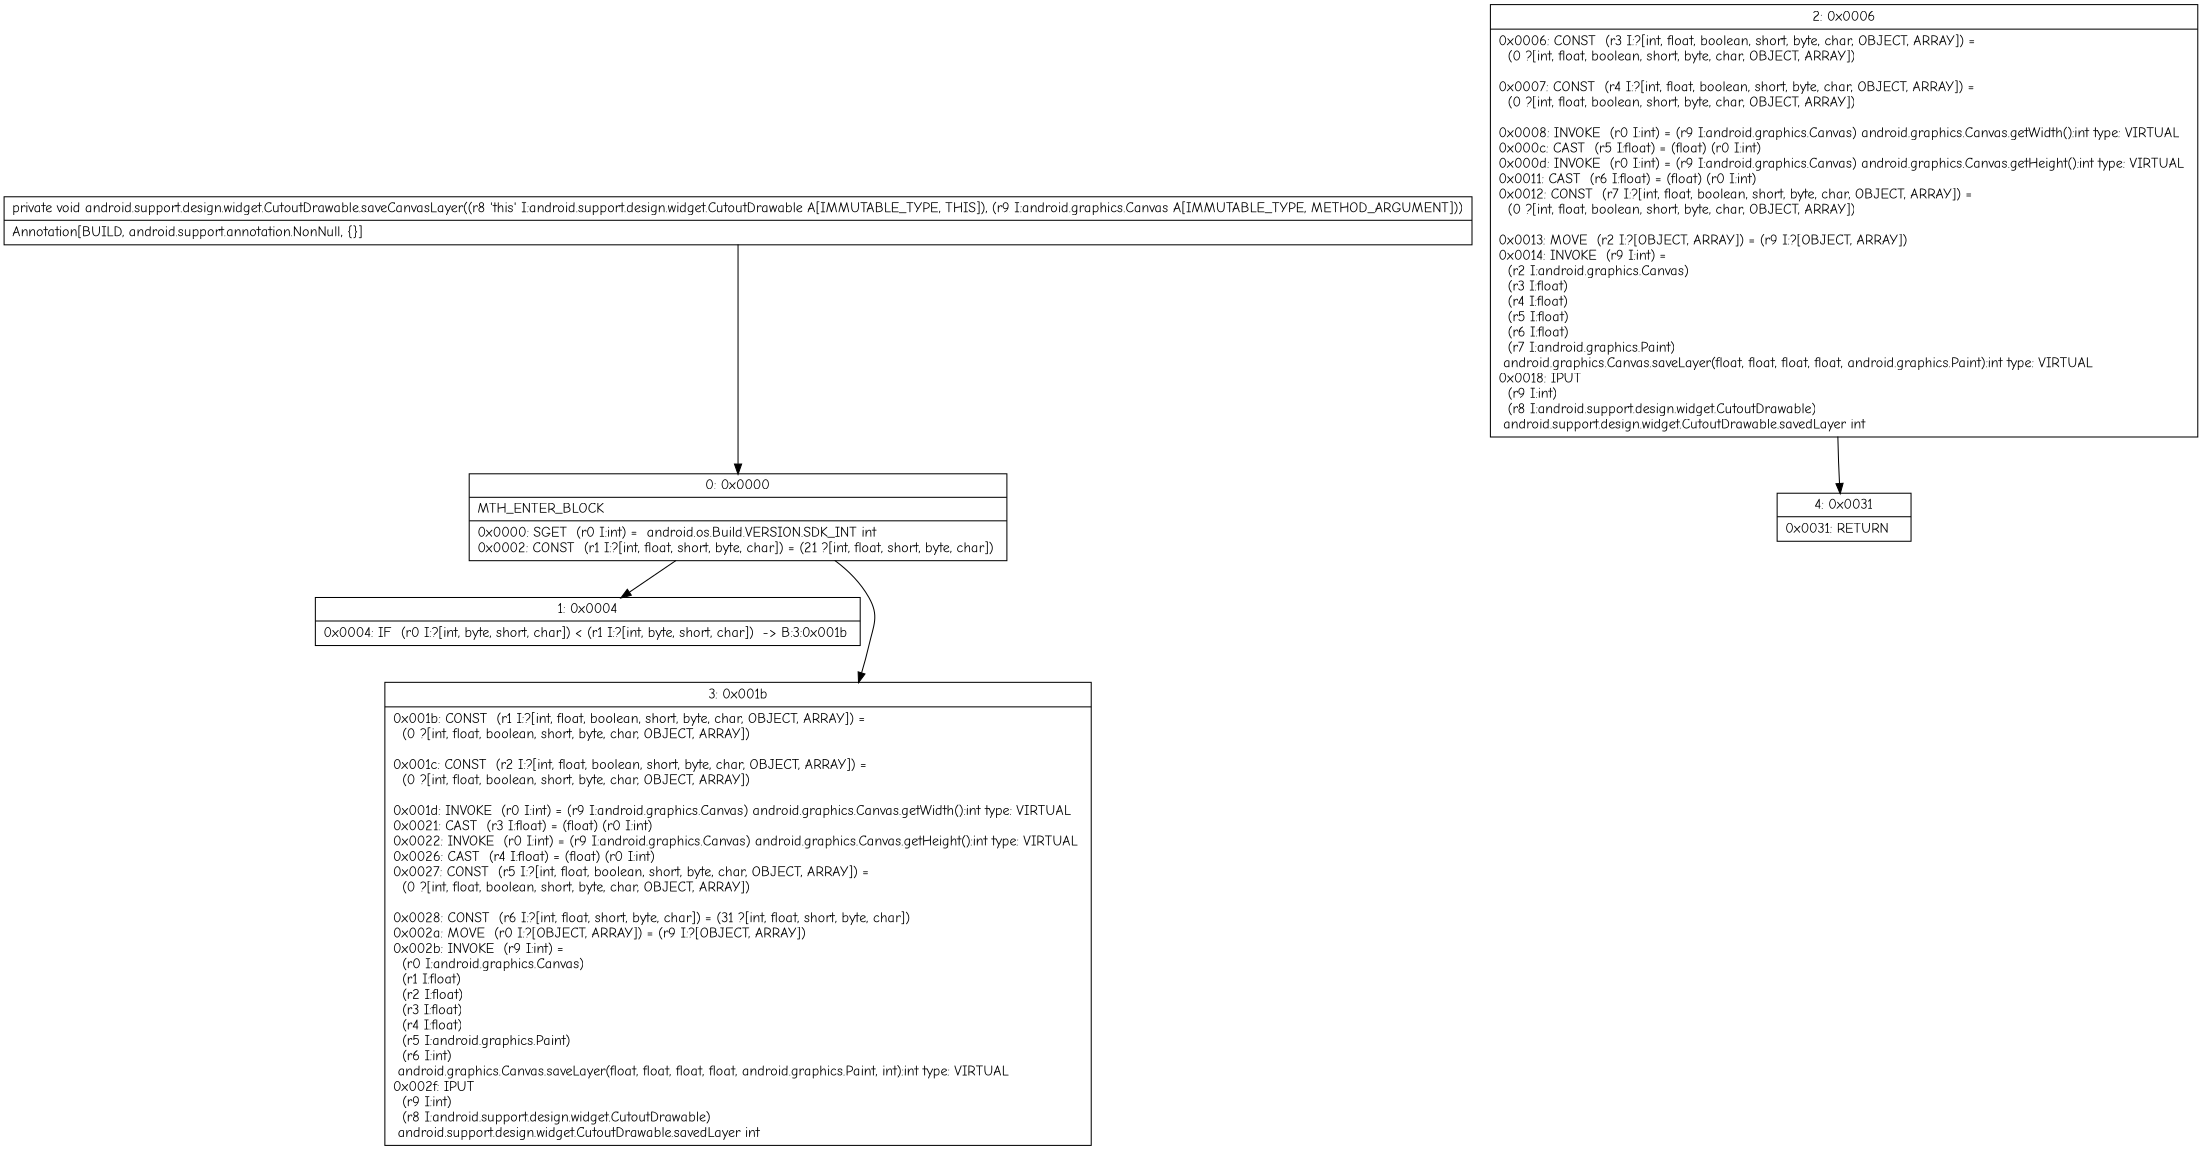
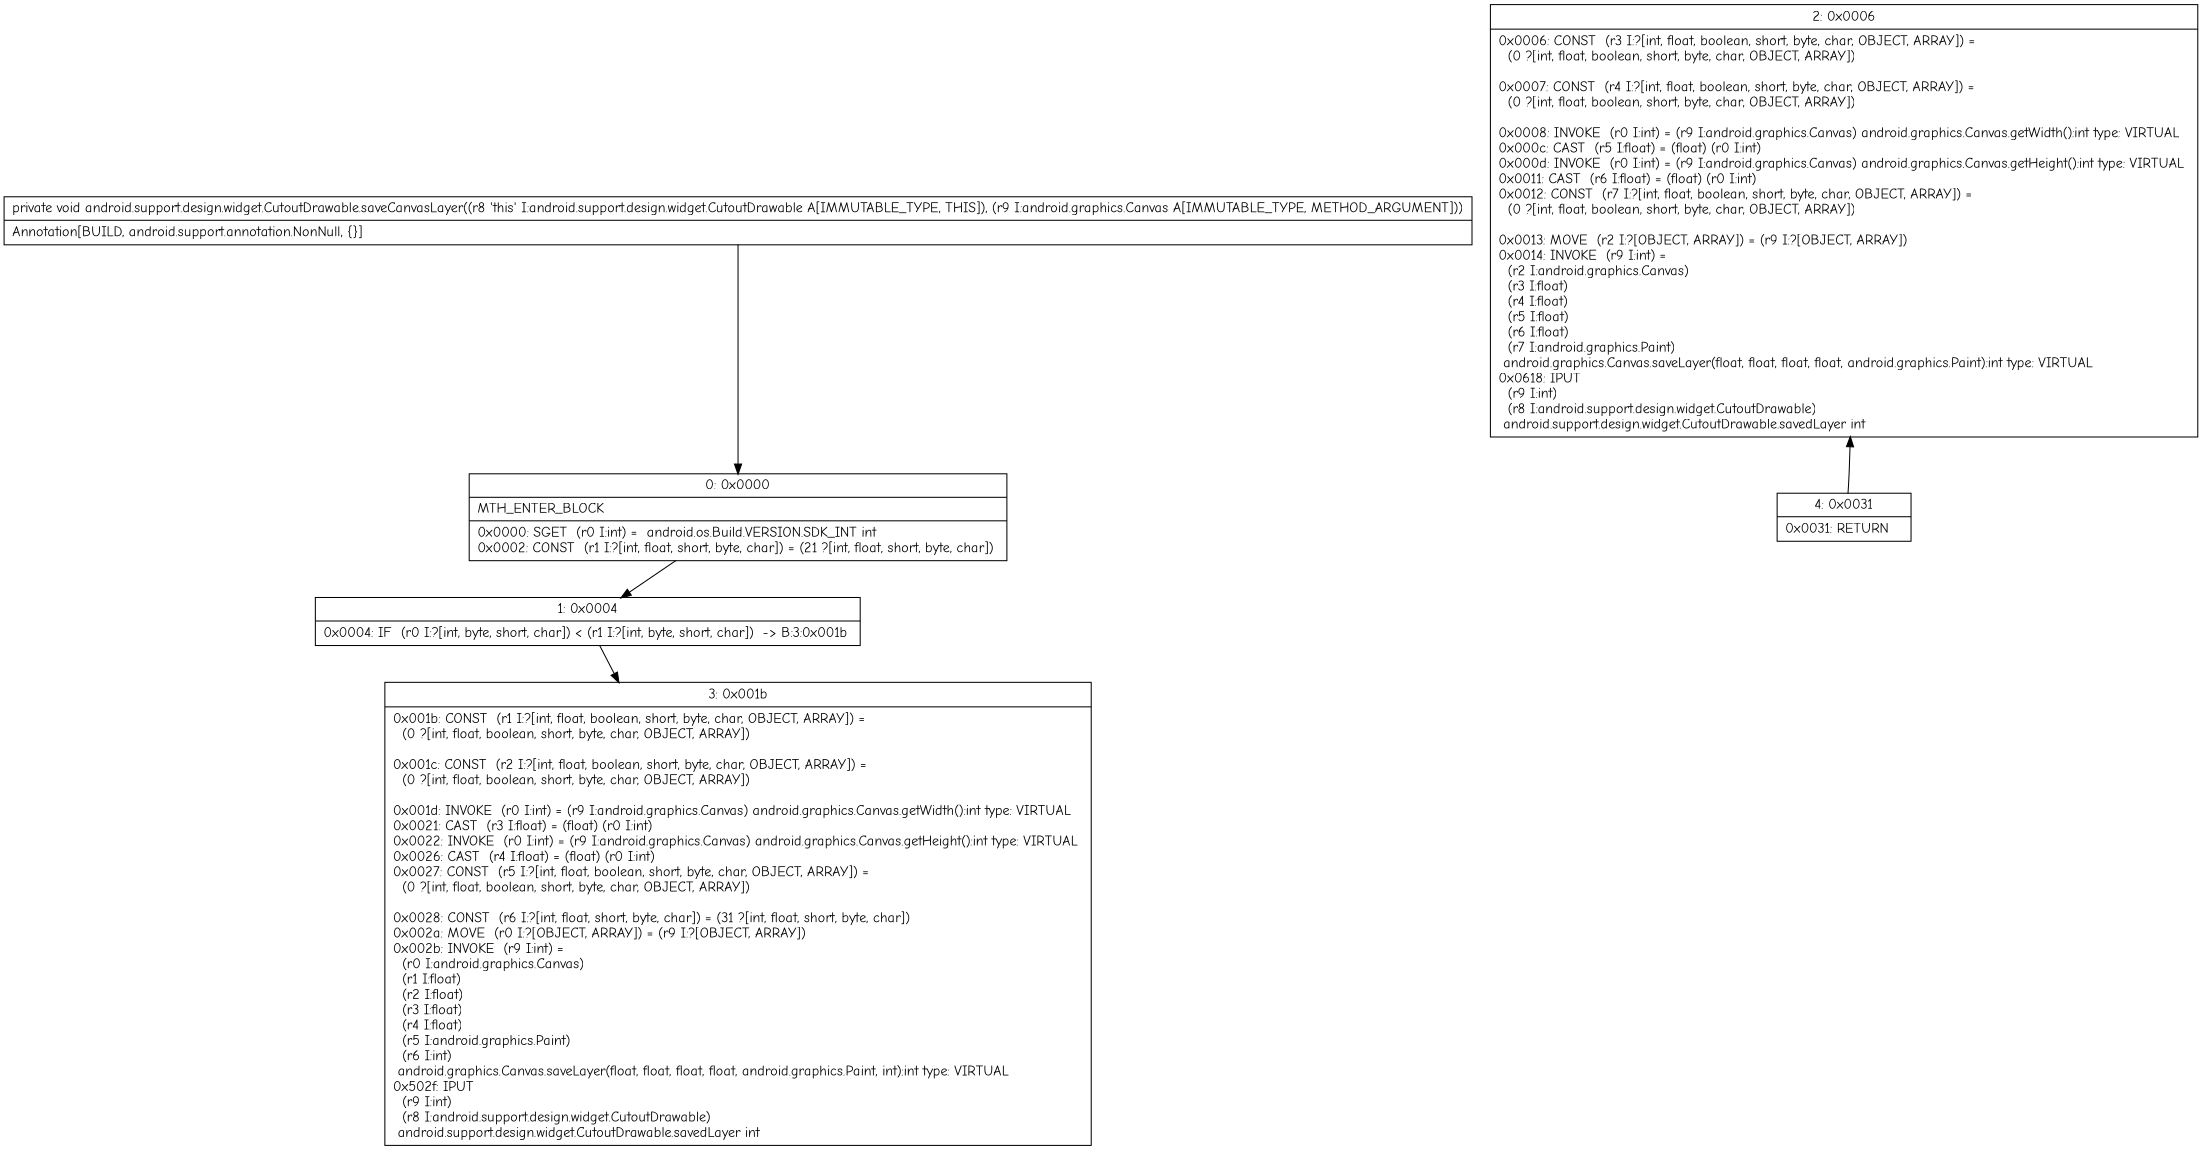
node "2: 0x0006": text "0x0018: IPUT" -> "0x0618: IPUT"
edge "2: 0x0006" -> "4: 0x0031": reversed
edge "0: 0x0000" -> "3: 0x001b": now "1: 0x0004" -> "3: 0x001b"
node "3: 0x001b": text "0x002f: IPUT" -> "0x502f: IPUT"
